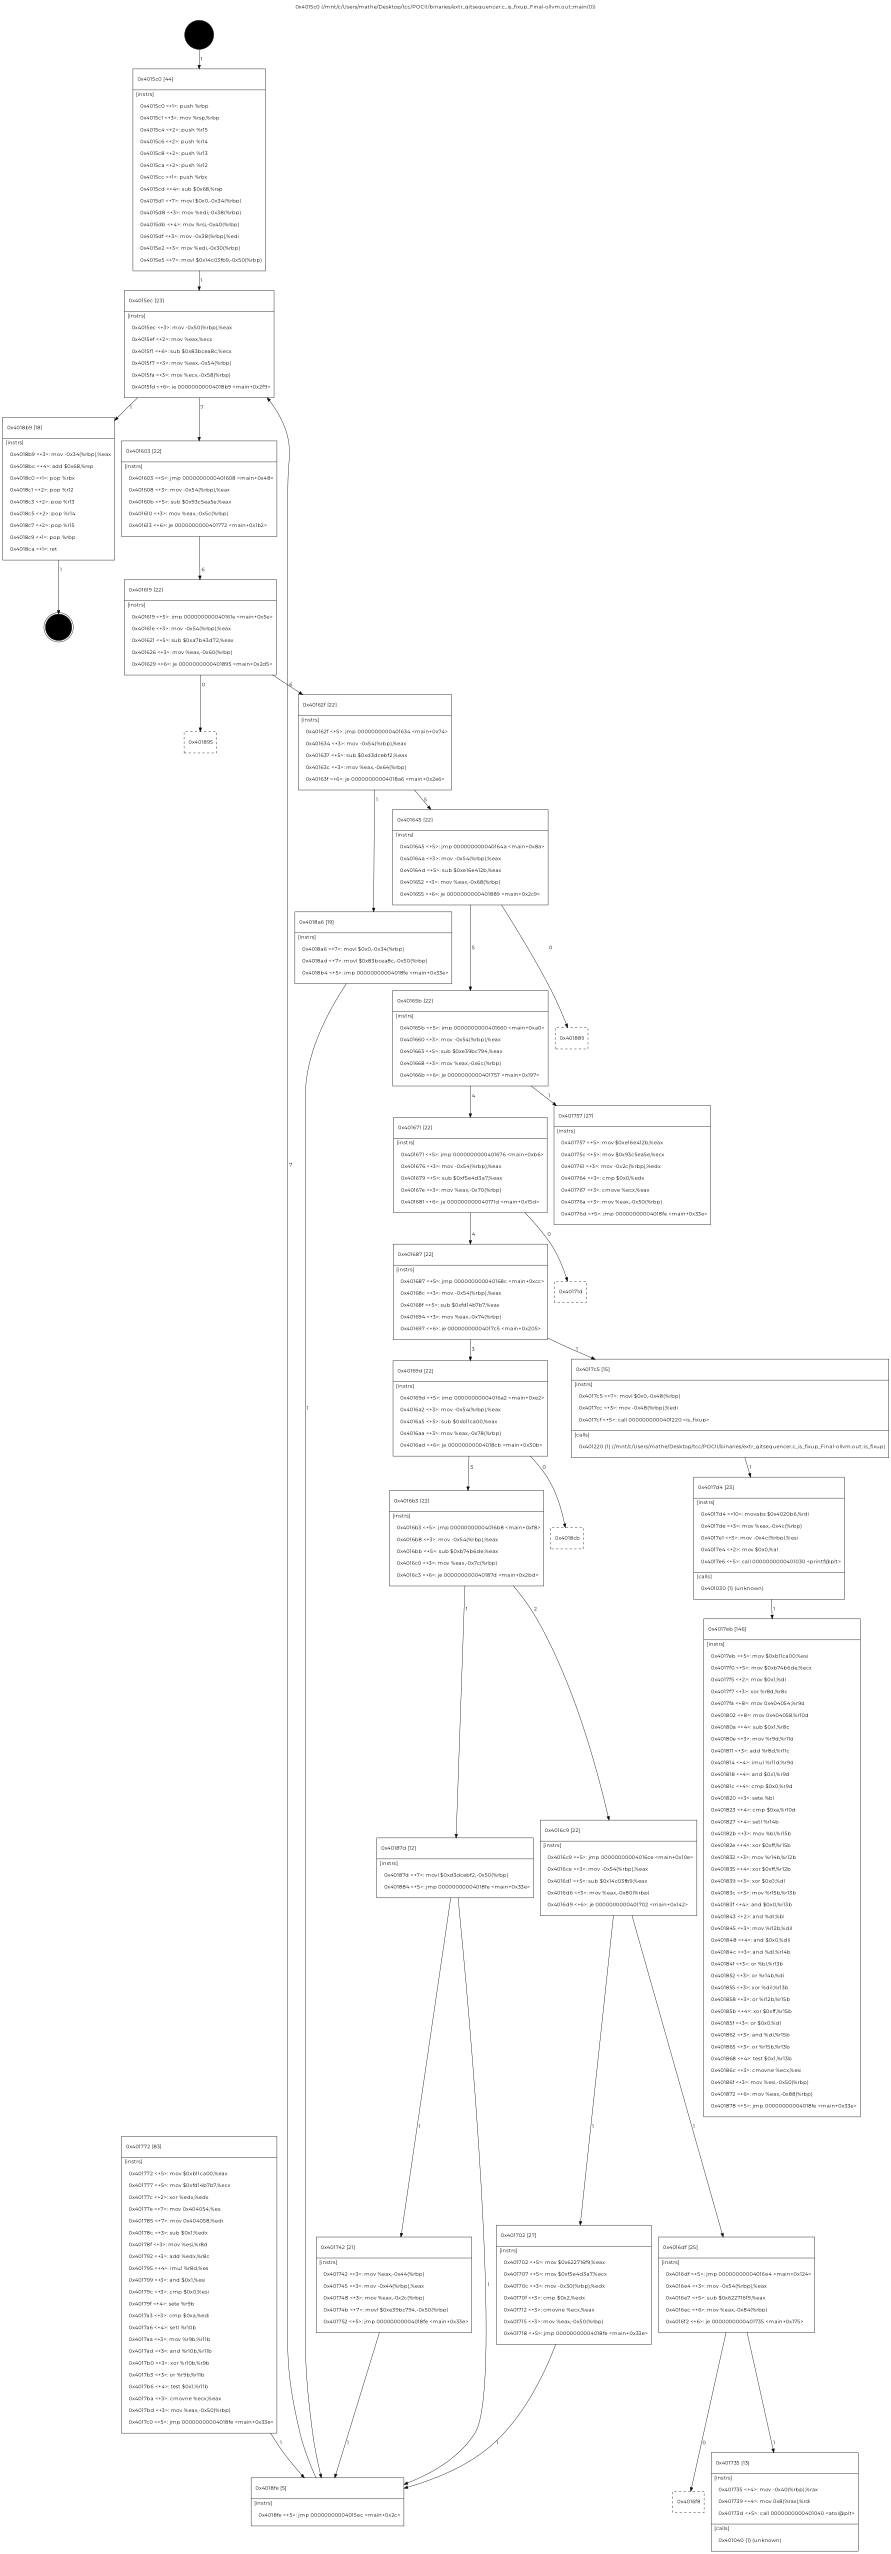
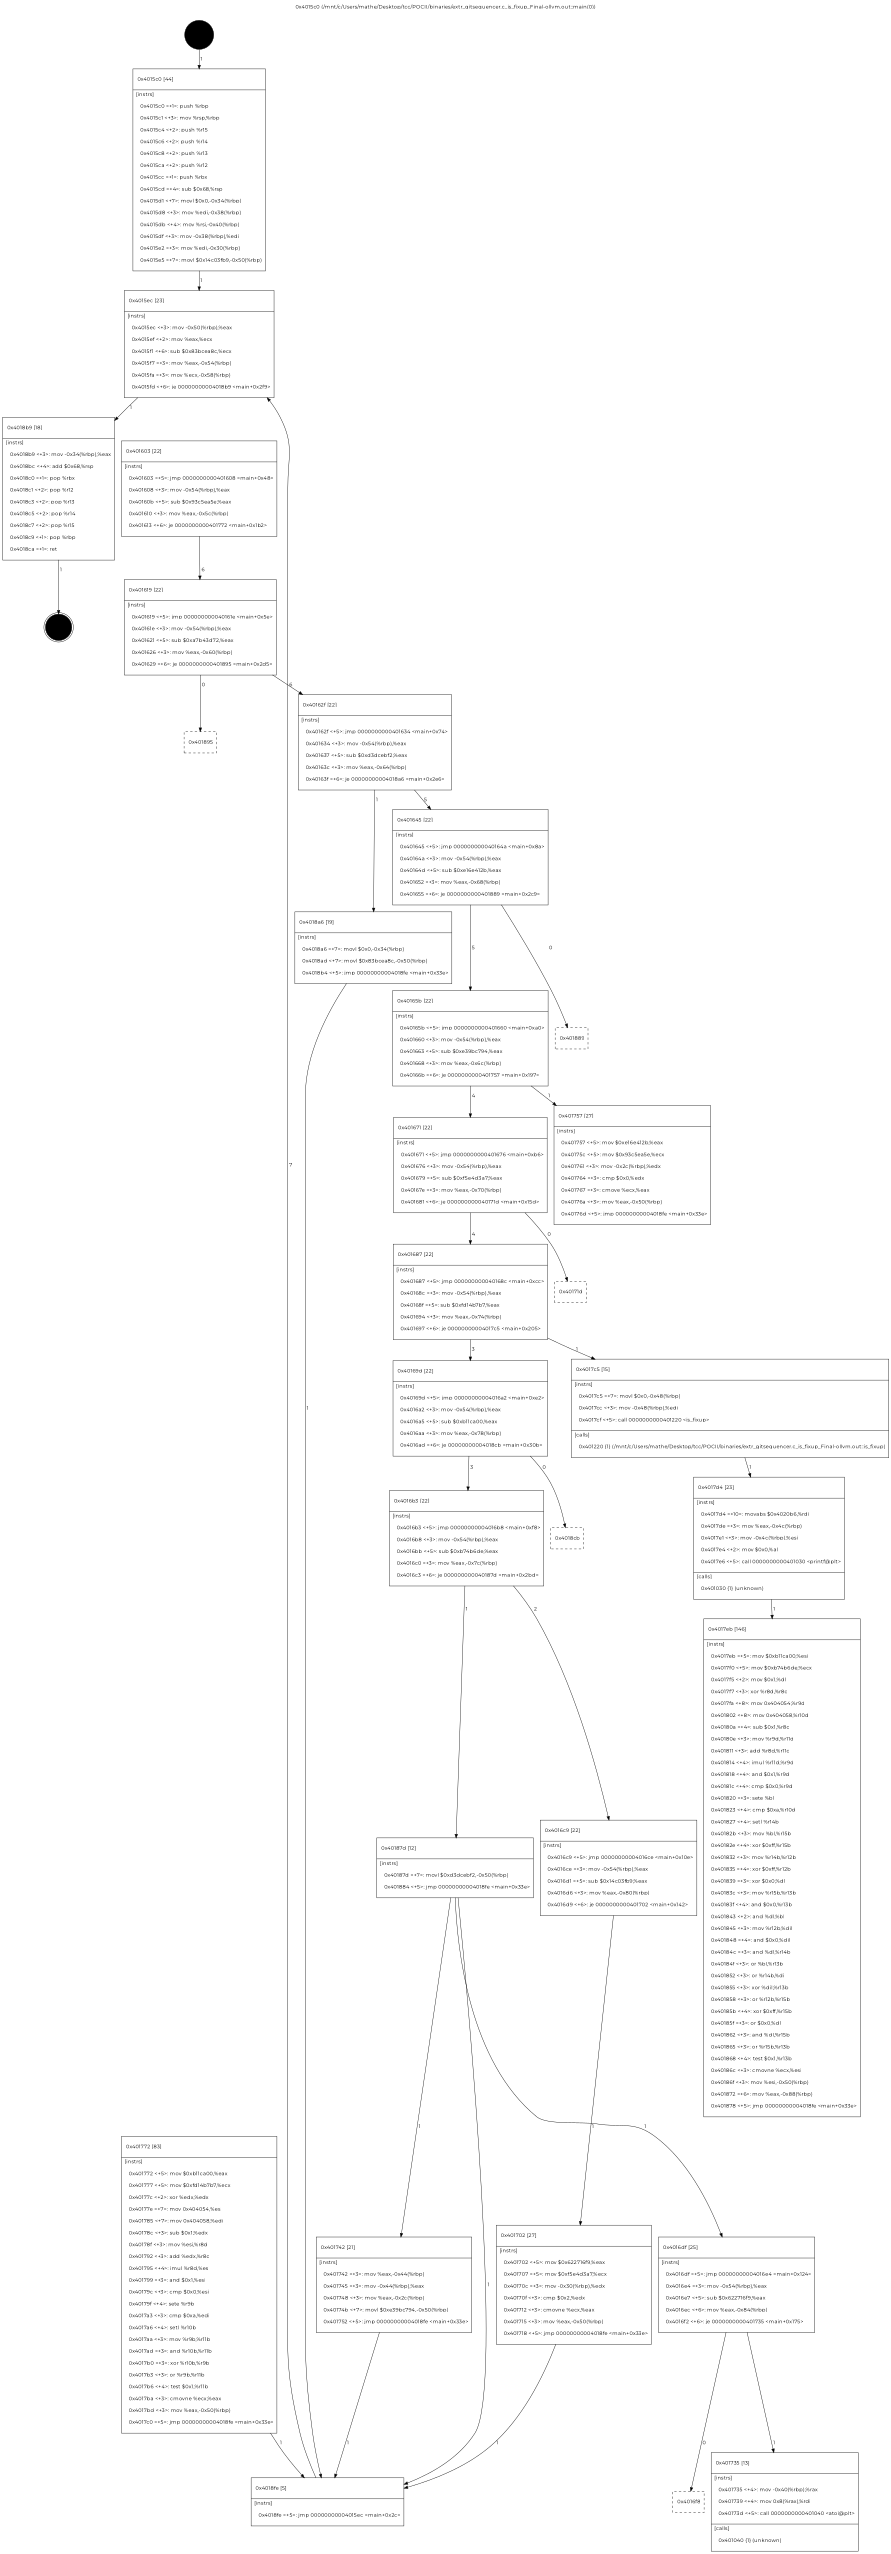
edge "0x4015ec [23]" -> "0x401603 [22]": removed, label "7"
edge "0x4016c9 [22]" -> "0x4016df [25]": now "0x40187d [12]" -> "0x4016df [25]"
